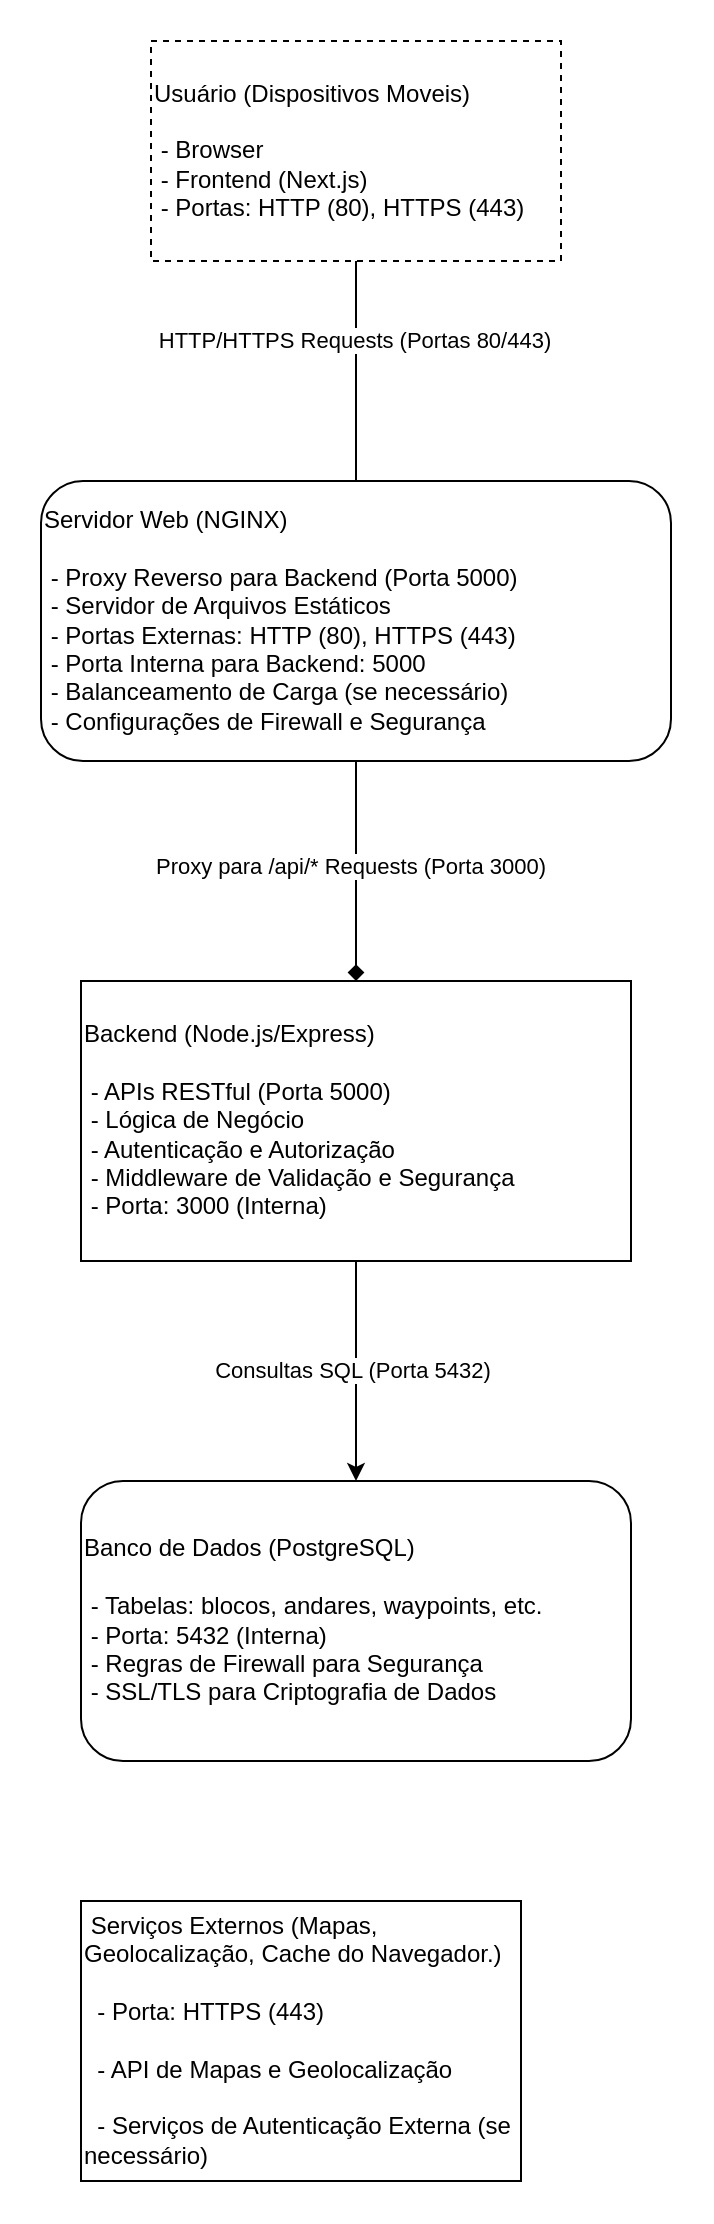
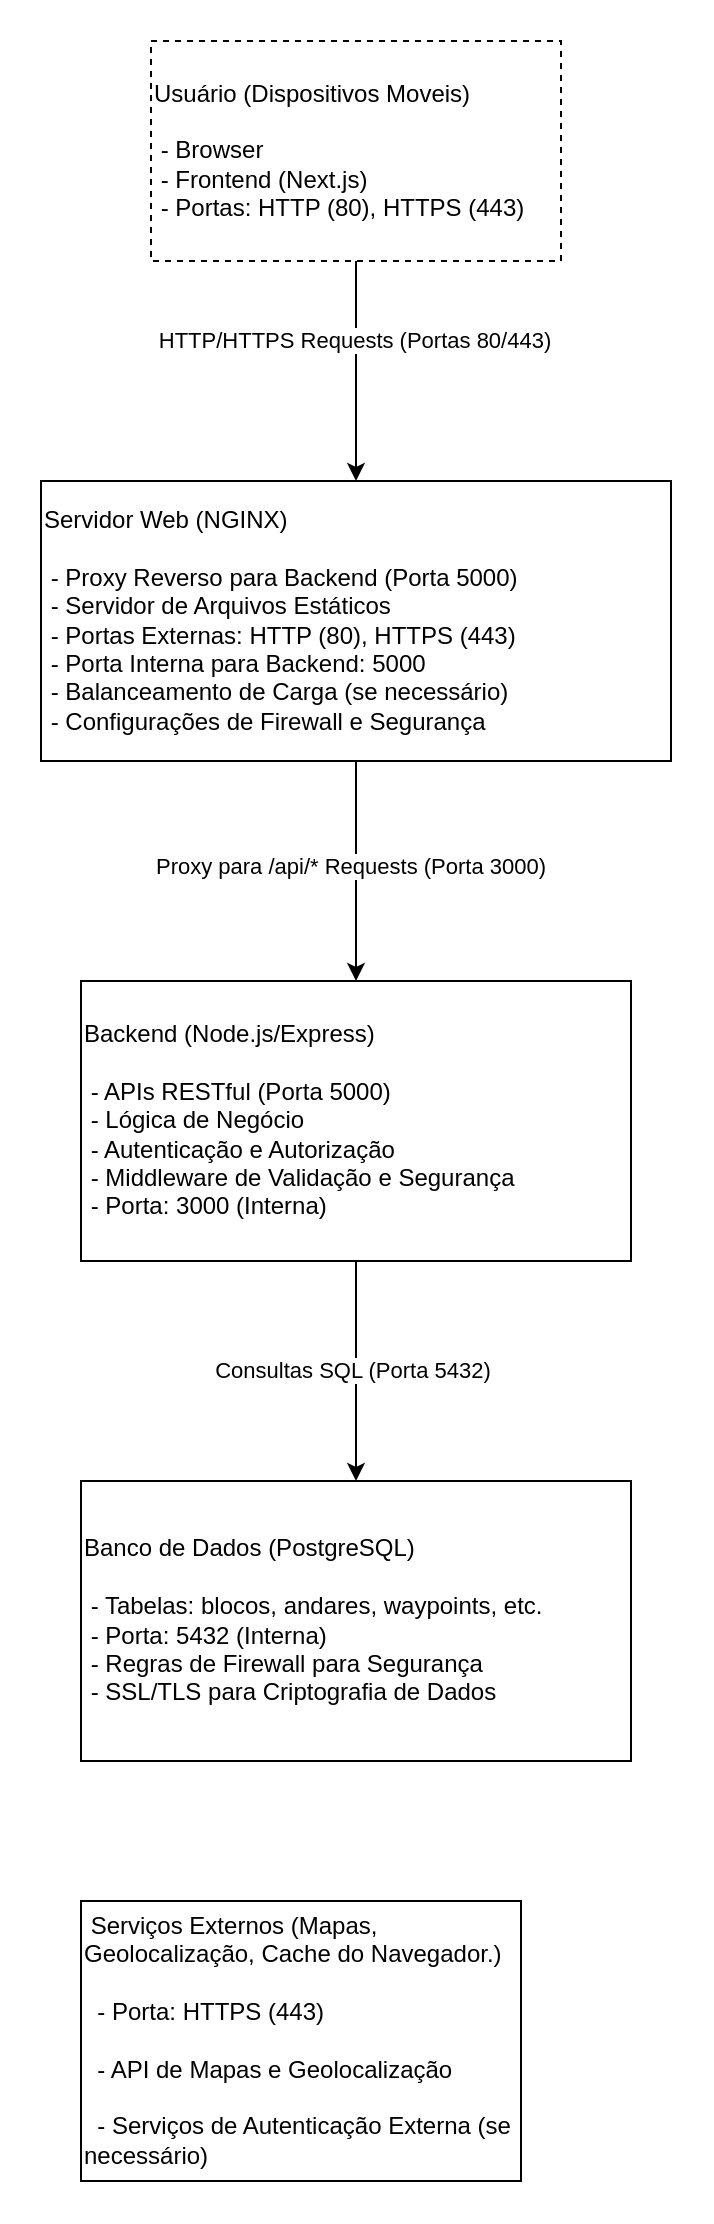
edge "Usuário (Dispositivos Moveis) - Browser - Frontend (Next.js) - Portas: HTTP (80), HTTPS (443)" -- "Servidor Web (NGINX) - Proxy Reverso para Backend (Porta 5000) - Servidor de Arquivos Estáticos - Portas Externas: HTTP (80), HTTPS (443) - Porta Interna para Backend: 5000 - Balanceamento de Carga (se necessário) - Configurações de Firewall e Segurança": arrowhead none -> classic
node "Servidor Web (NGINX) - Proxy Reverso para Backend (Porta 5000) - Servidor de Arquivos Estáticos - Portas Externas: HTTP (80), HTTPS (443) - Porta Interna para Backend: 5000 - Balanceamento de Carga (se necessário) - Configurações de Firewall e Segurança": shape rounded rectangle -> rectangle
edge "Servidor Web (NGINX) - Proxy Reverso para Backend (Porta 5000) - Servidor de Arquivos Estáticos - Portas Externas: HTTP (80), HTTPS (443) - Porta Interna para Backend: 5000 - Balanceamento de Carga (se necessário) - Configurações de Firewall e Segurança" -> "Backend (Node.js/Express) - APIs RESTful (Porta 5000) - Lógica de Negócio - Autenticação e Autorização - Middleware de Validação e Segurança - Porta: 3000 (Interna)": arrowhead diamond -> classic
node "Banco de Dados (PostgreSQL) - Tabelas: blocos, andares, waypoints, etc. - Porta: 5432 (Interna) - Regras de Firewall para Segurança - SSL/TLS para Criptografia de Dados": shape rounded rectangle -> rectangle
